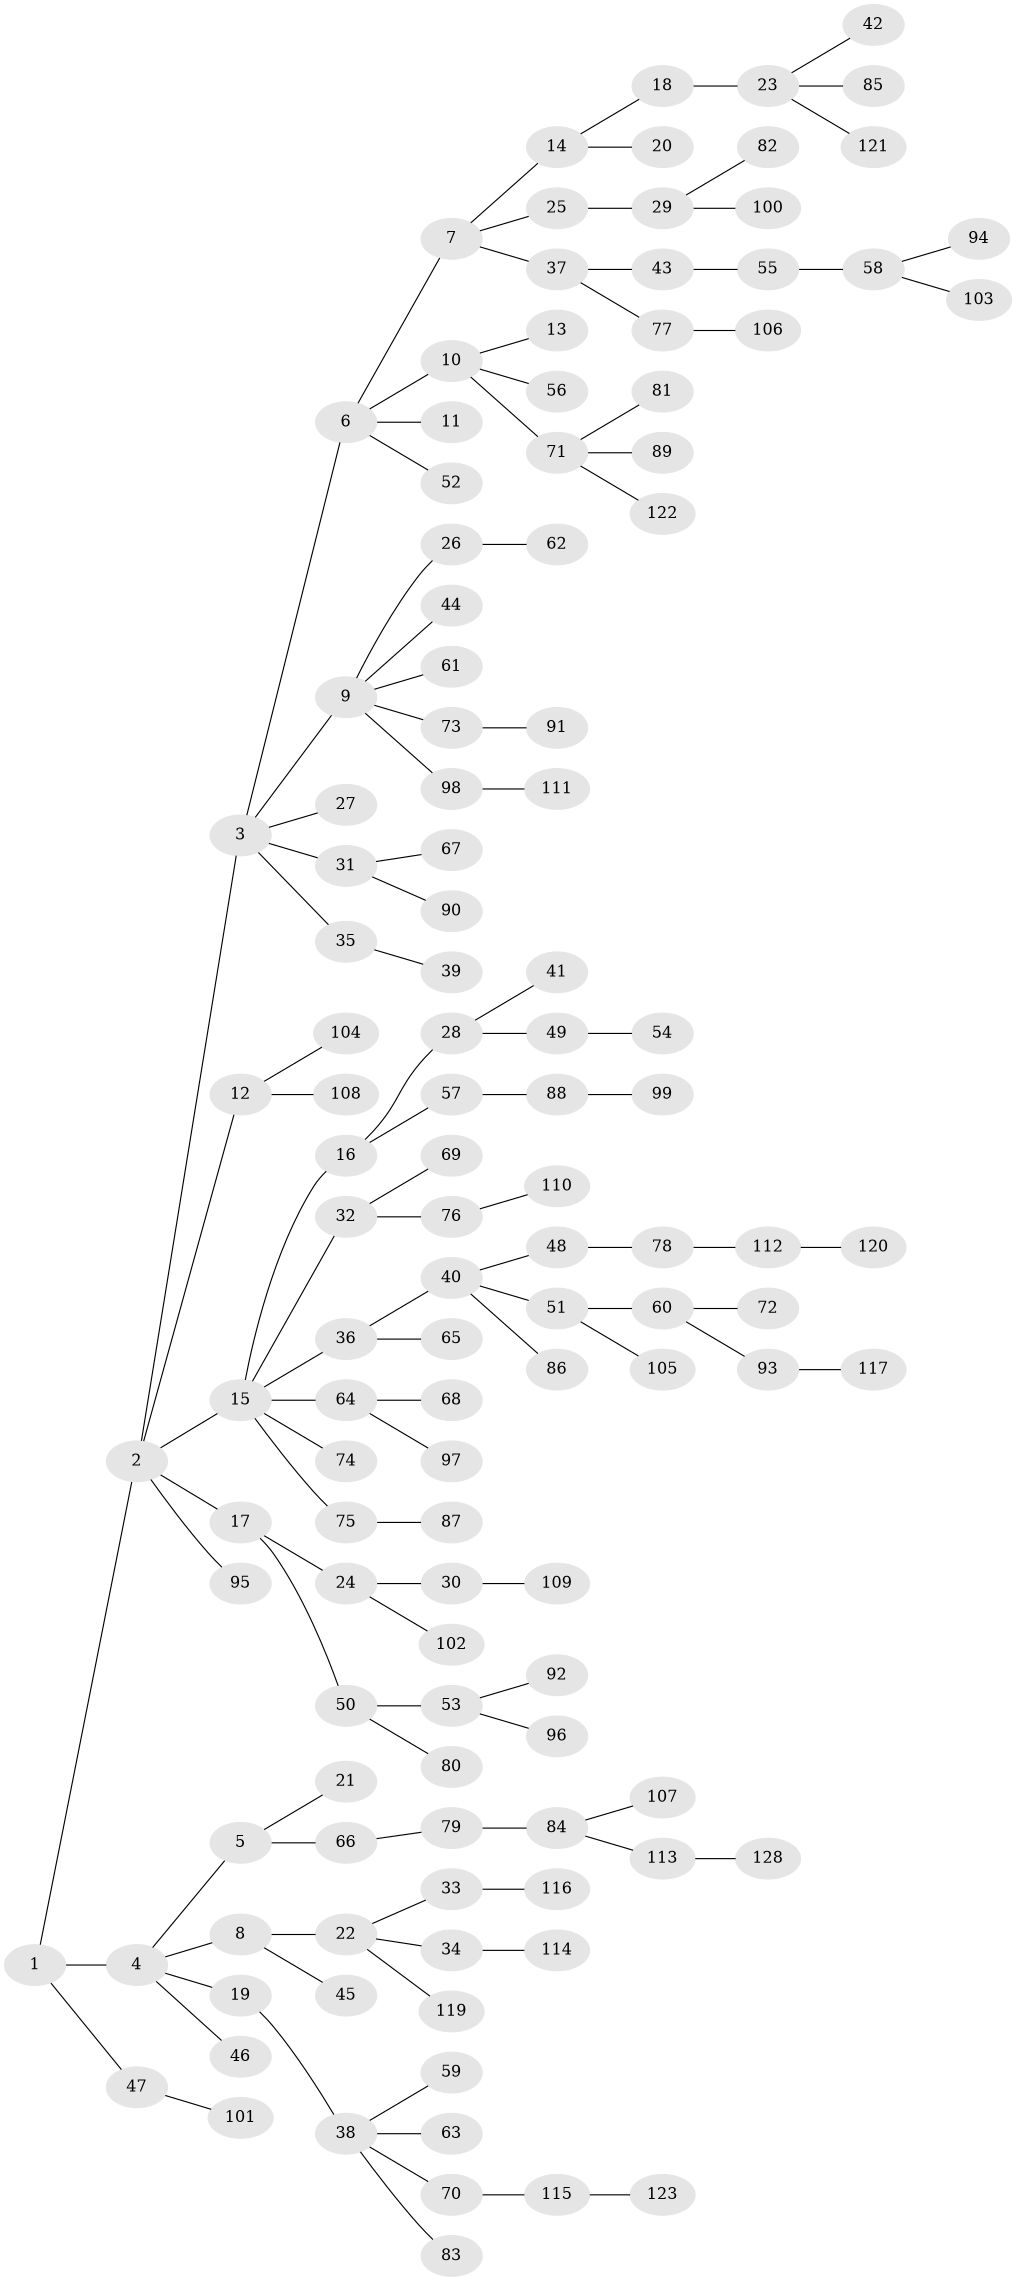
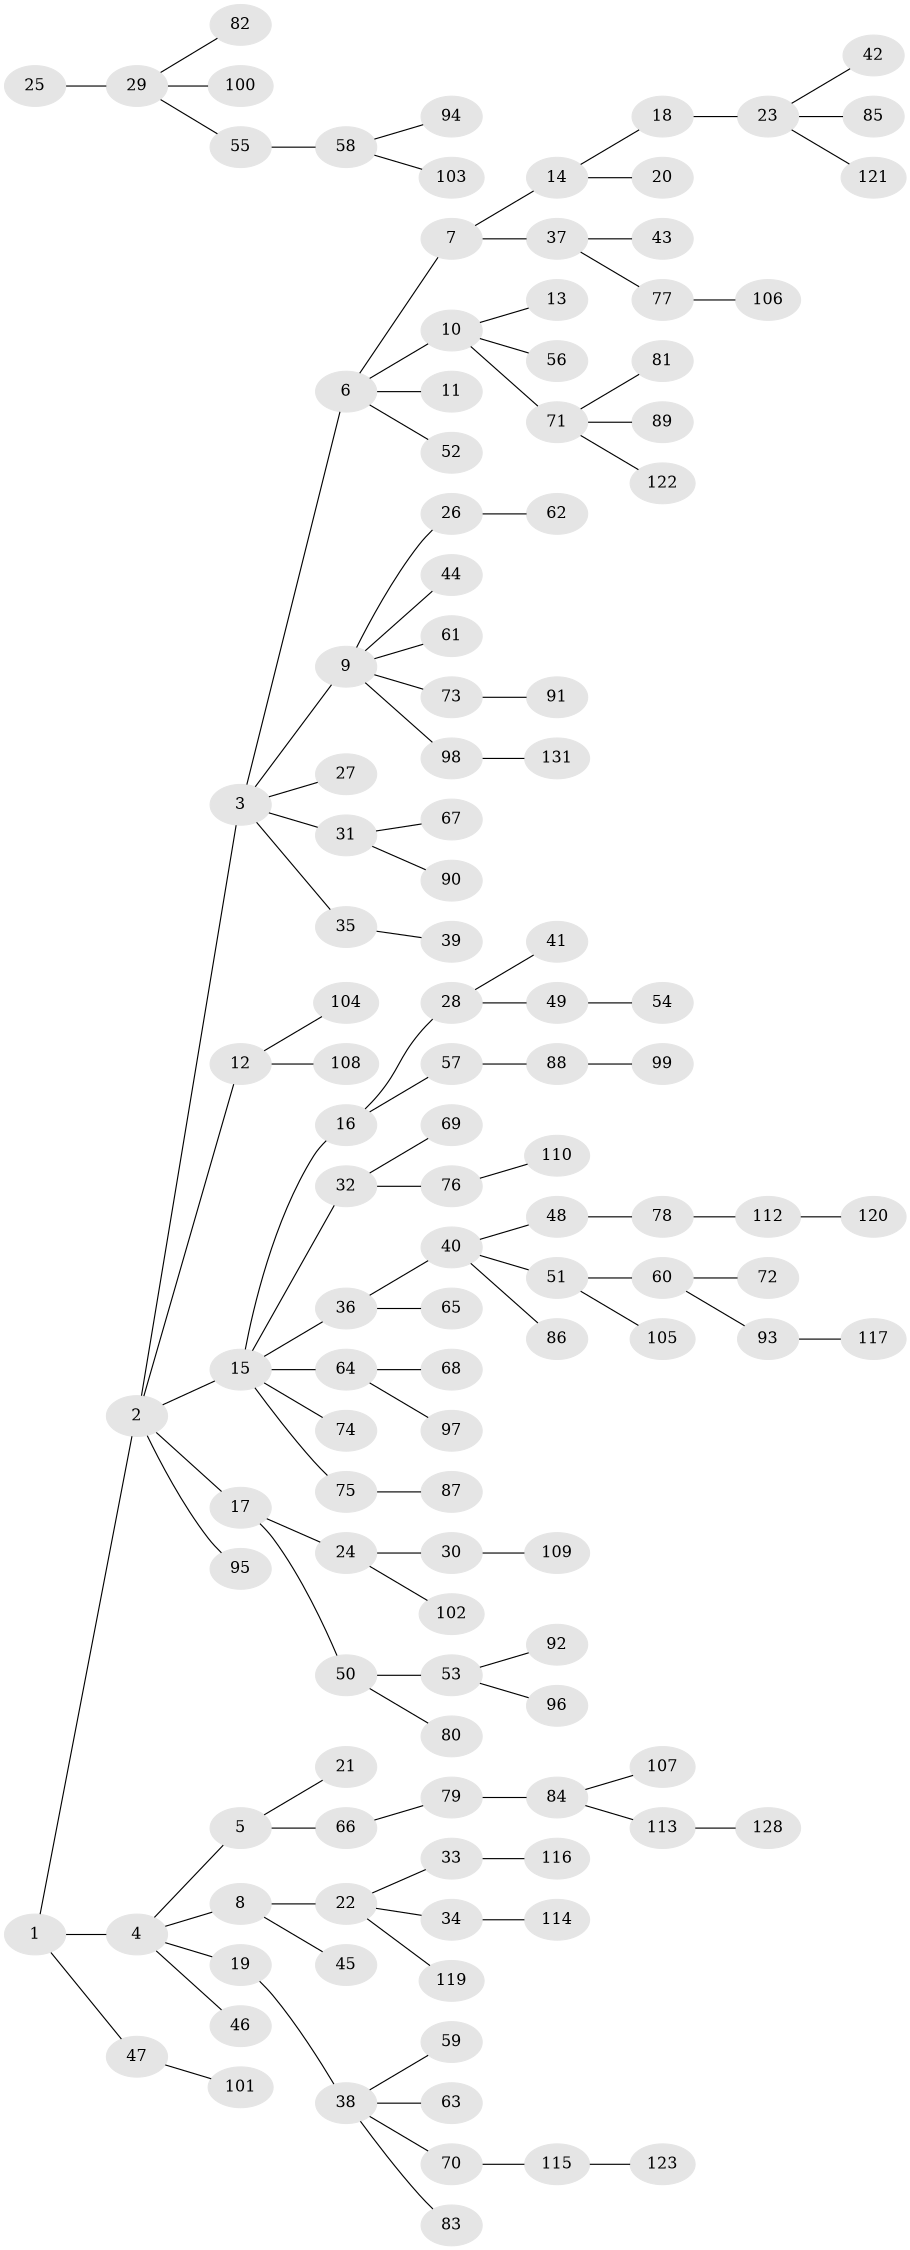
edge "25" -- "7": removed
edge "43" -- "55": now "29" -- "55"
node "111": label "111" -> "131"
